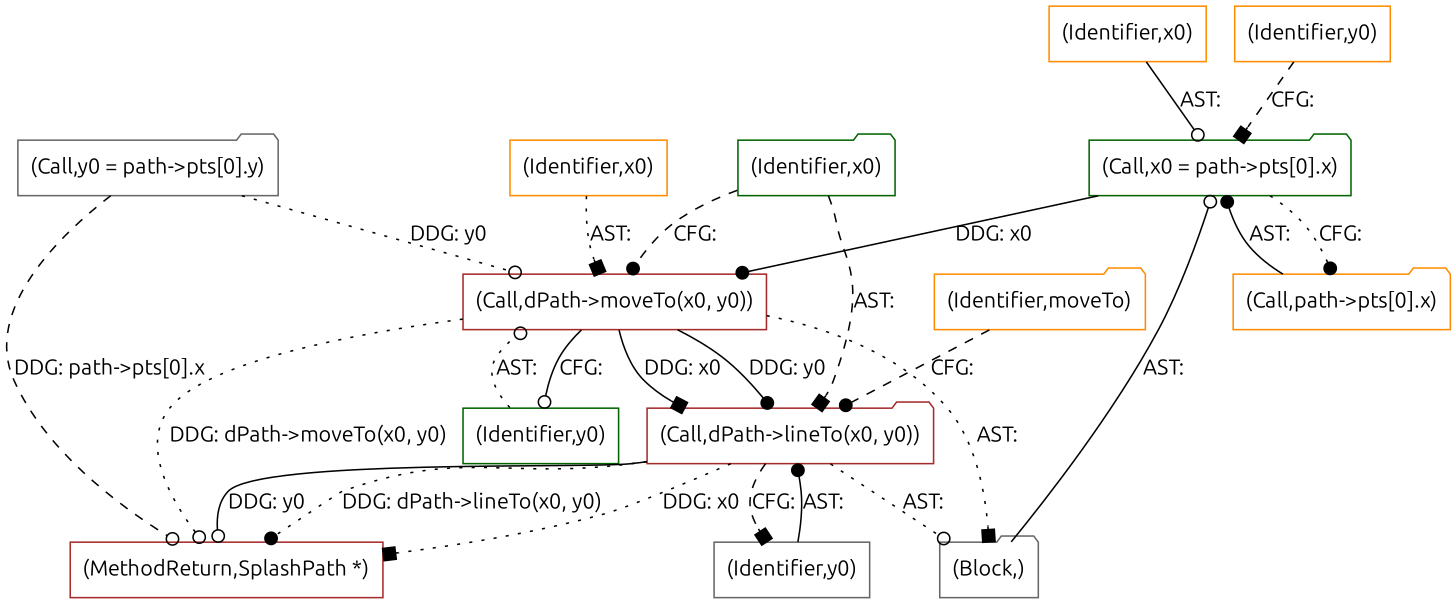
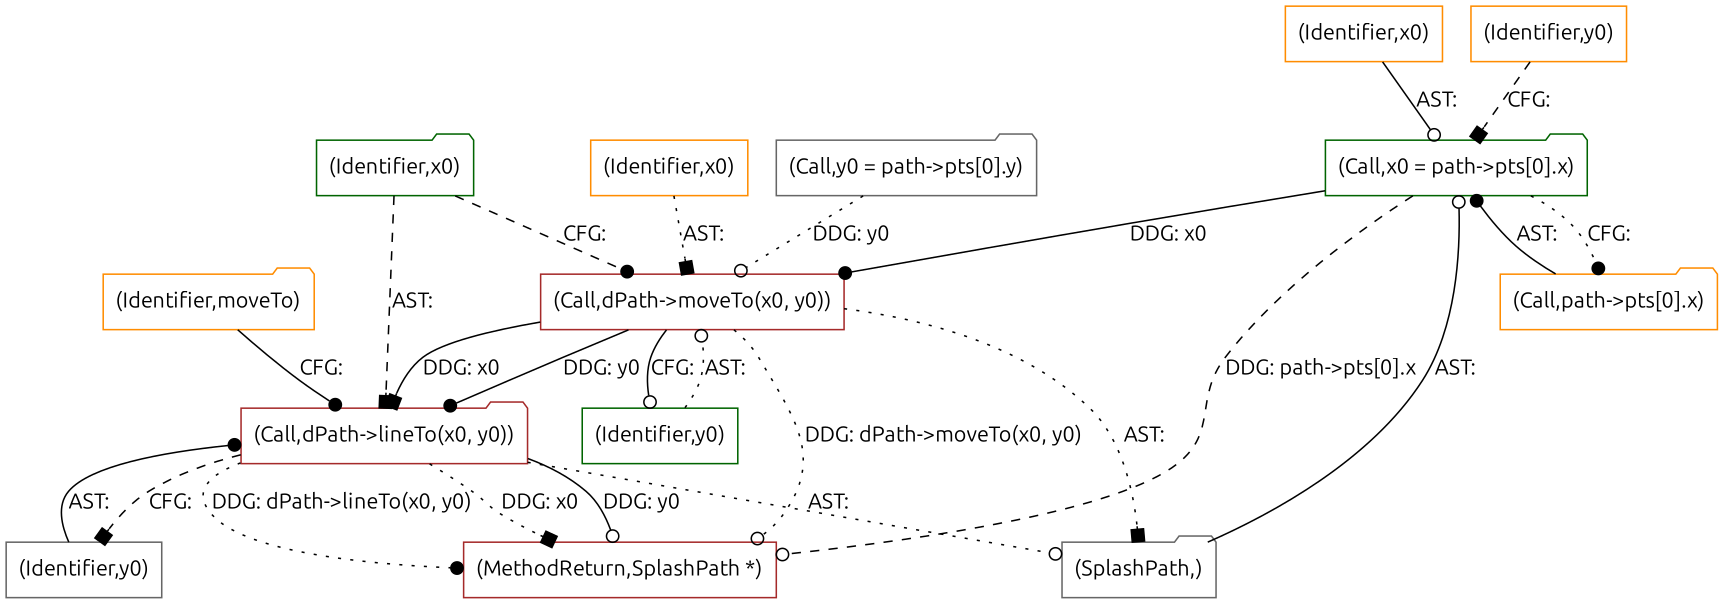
edge "(Identifier,moveTo)" -> "(Call,dPath->lineTo(x0, y0))": style dashed -> solid
edge "(Call,y0 = path->pts[0].y)" -> "(MethodReturn,SplashPath *)": now "(Call,x0 = path->pts[0].x)" -> "(MethodReturn,SplashPath *)"
node "(Block,)": label "(Block,)" -> "(SplashPath,)"
